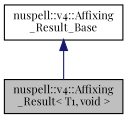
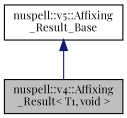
node "nuspell::v4::Affixing _Result_Base": label "nuspell::v4::Affixing _Result_Base" -> "nuspell::v5::Affixing _Result_Base"
